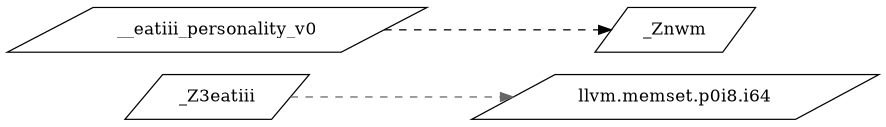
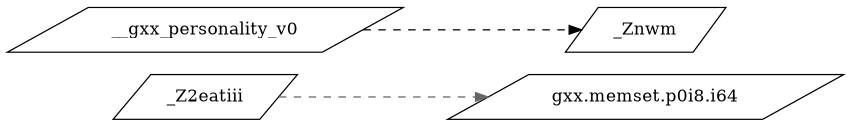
node "__eatiii_personality_v0": label "__eatiii_personality_v0" -> "__gxx_personality_v0"
node "_Z3eatiii": label "_Z3eatiii" -> "_Z2eatiii"
node "llvm.memset.p0i8.i64": label "llvm.memset.p0i8.i64" -> "gxx.memset.p0i8.i64"
